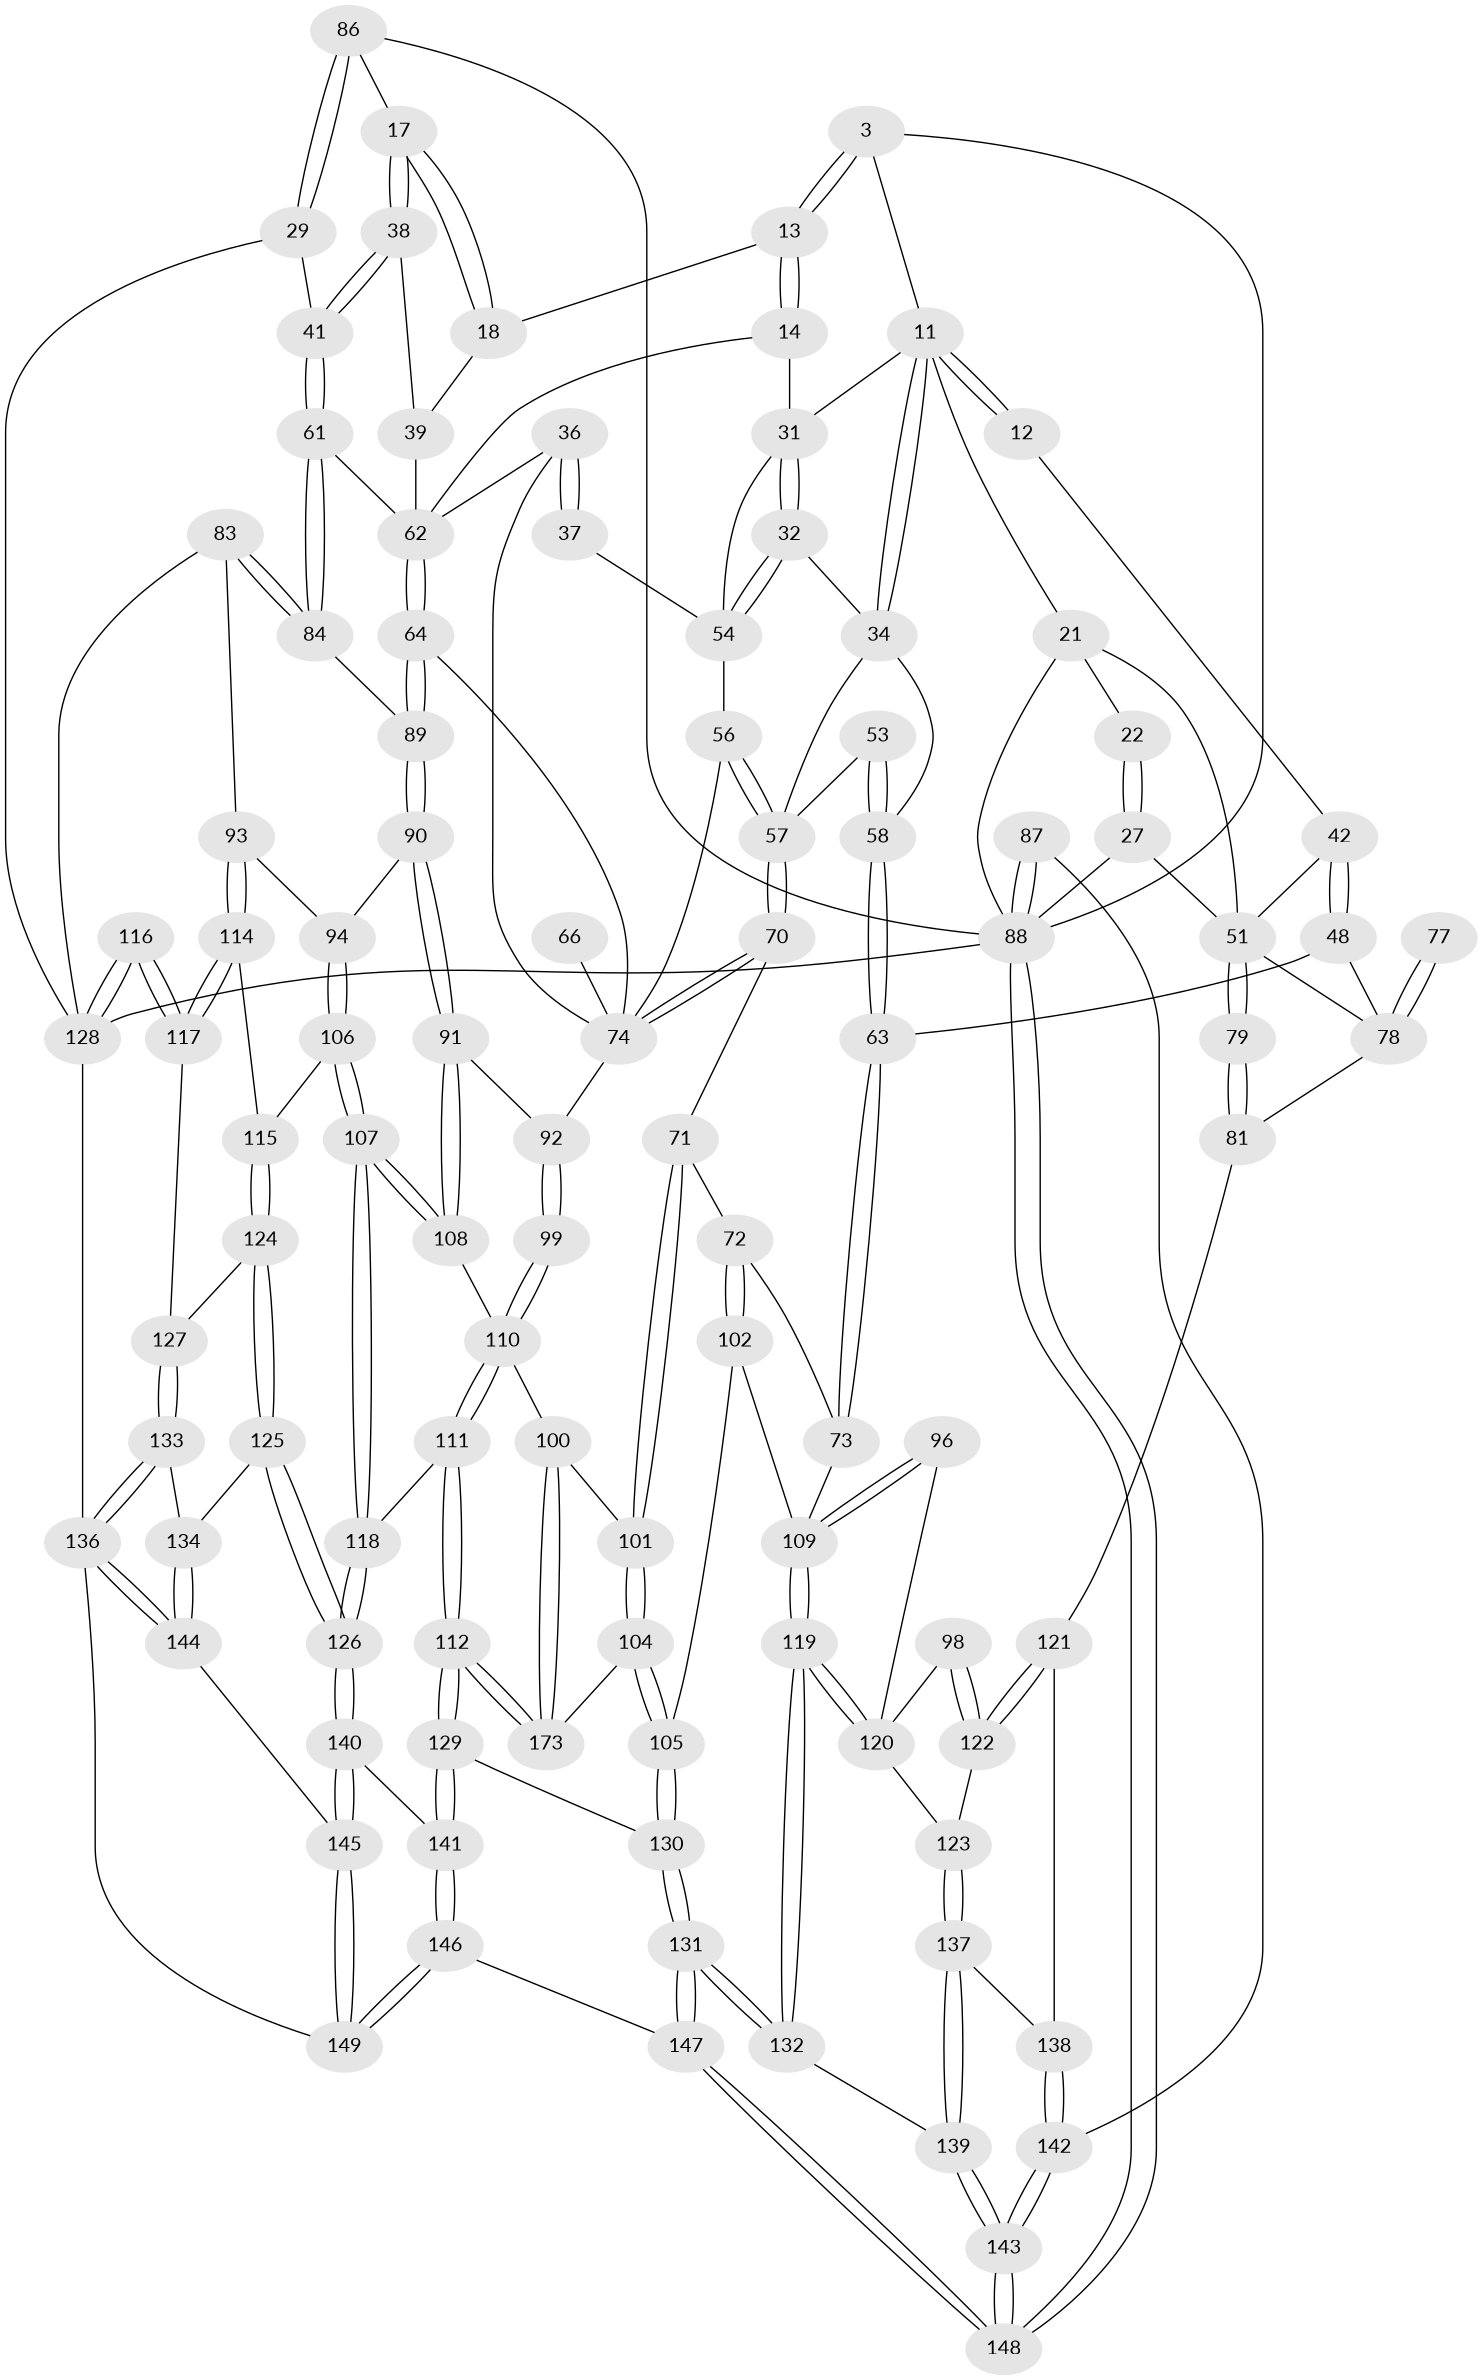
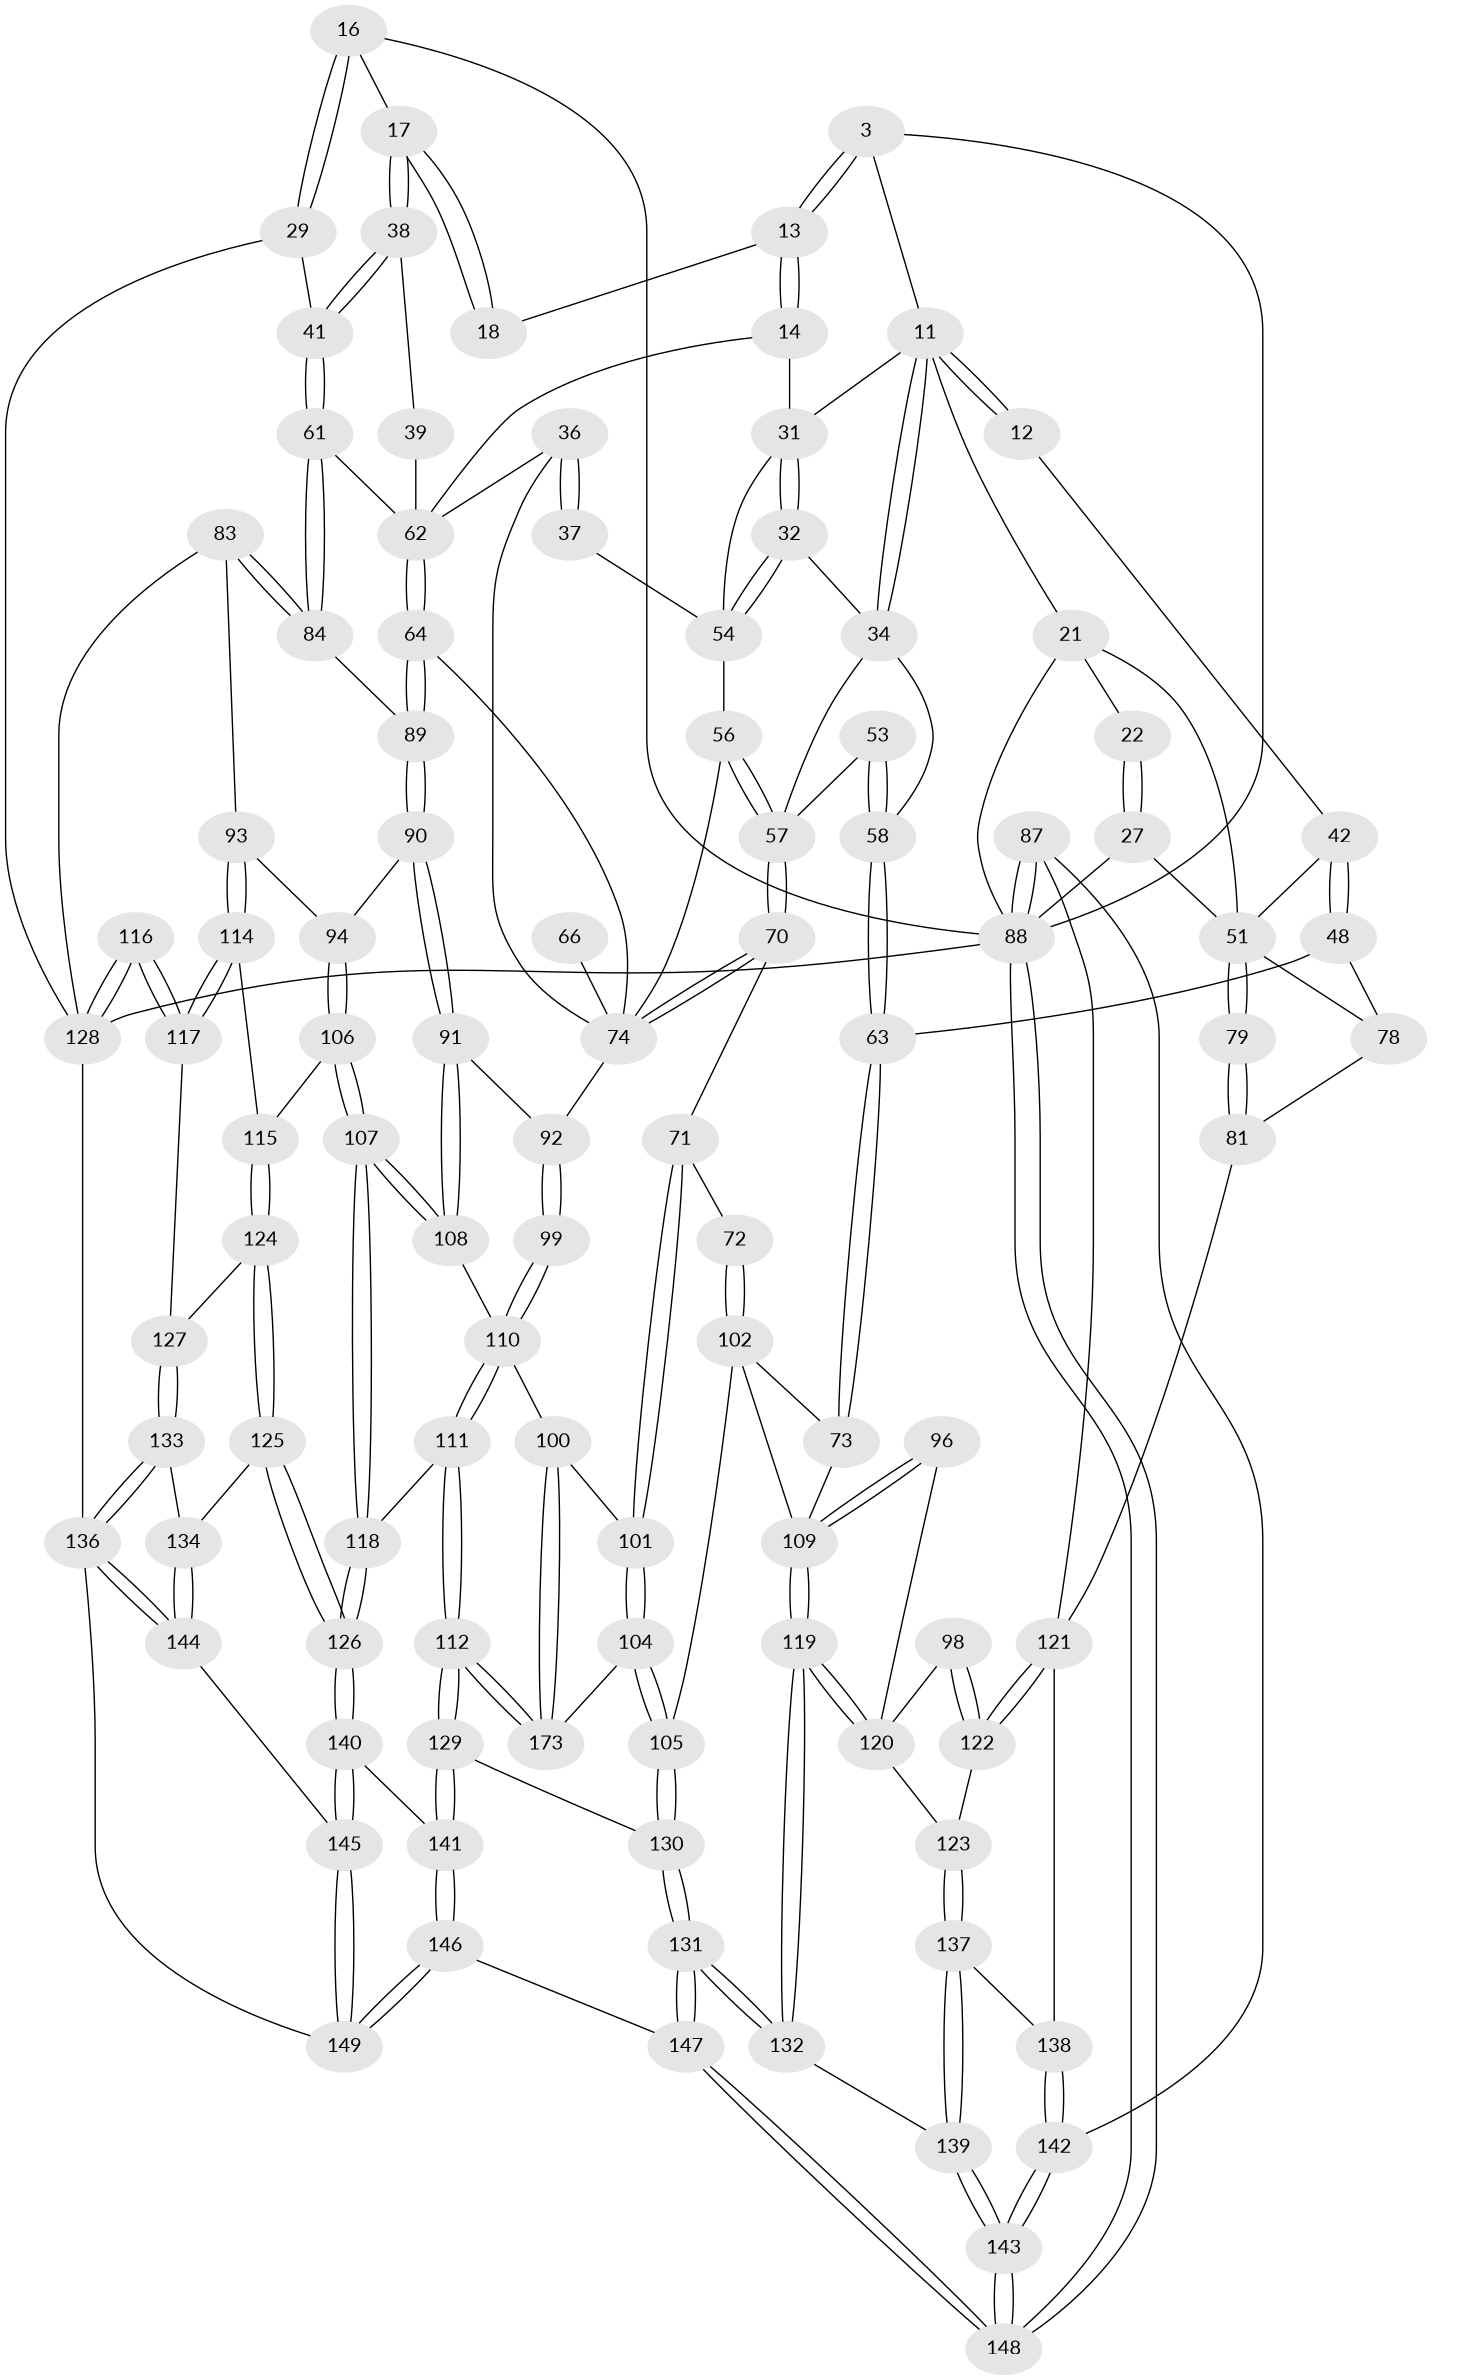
node "86": label "86" -> "16"
edge "18" -- "39": removed
node "77": removed
edge "87" -- "121": added
edge "72" -- "73": now "102" -- "73"
